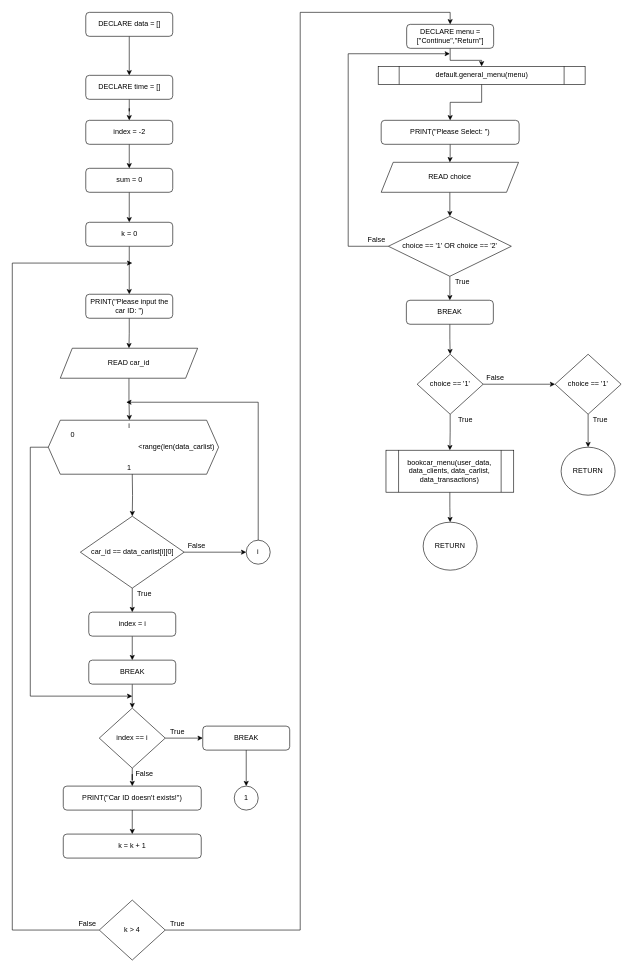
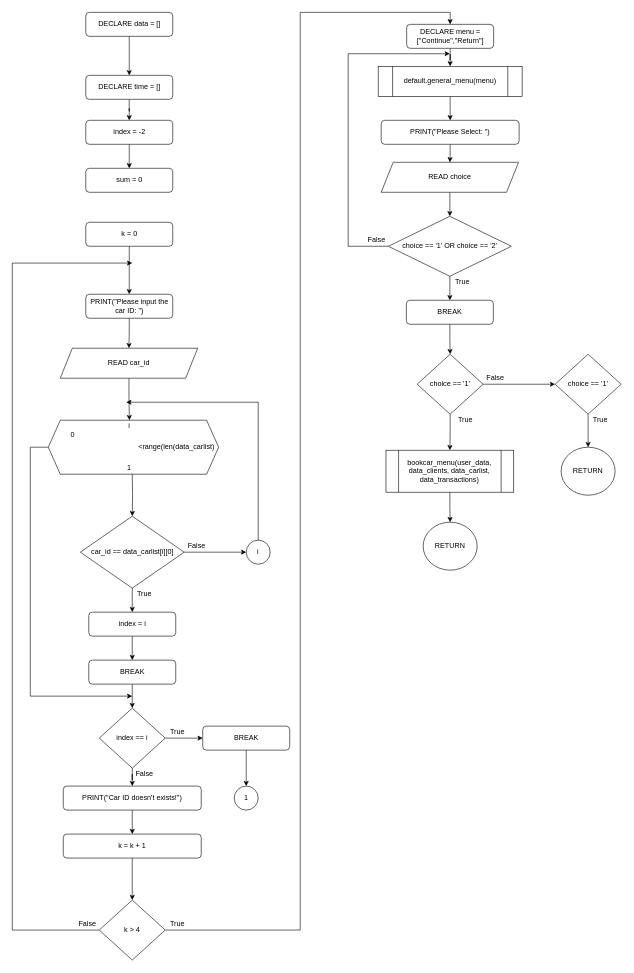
node "default.general_menu(menu)": size 207x18 -> 144x30
edge "sum = 0" -> "k = 0": removed
edge "k = k + 1" -> "k > 4": added
